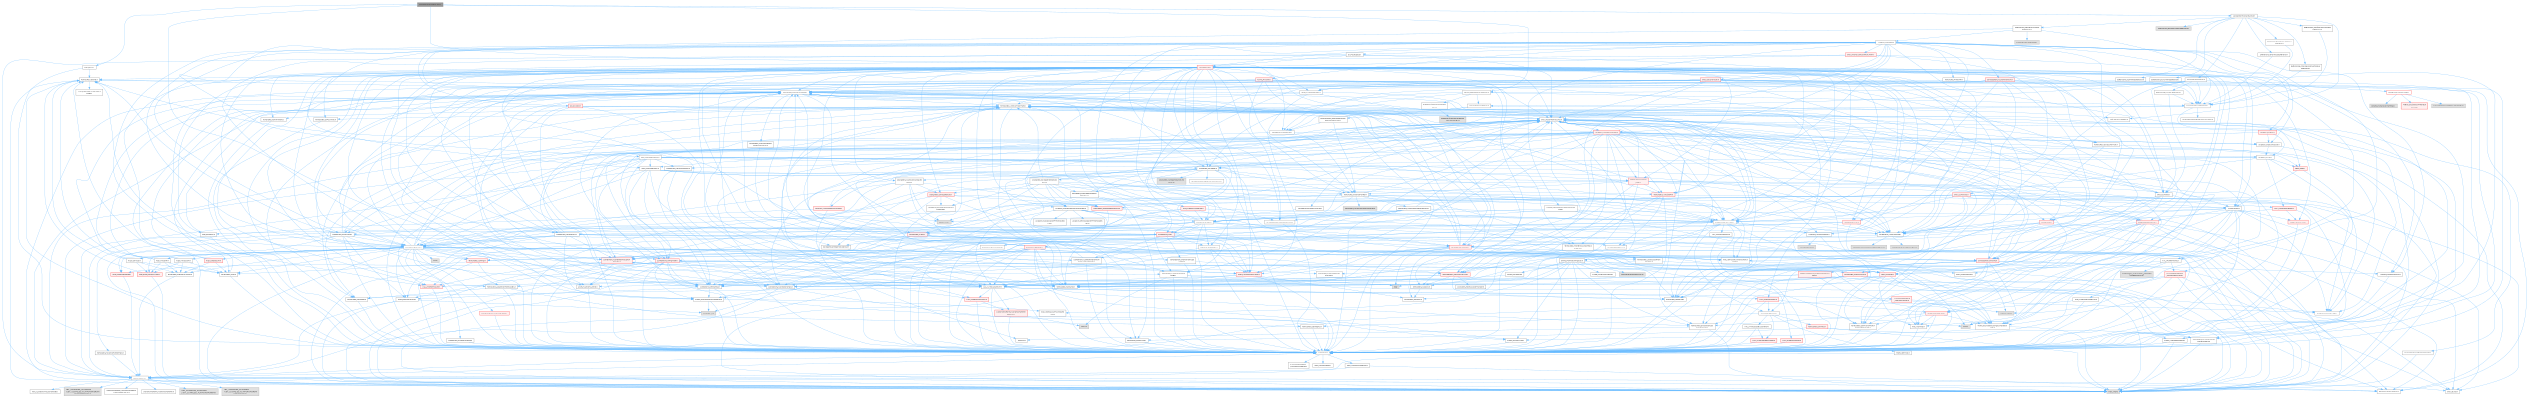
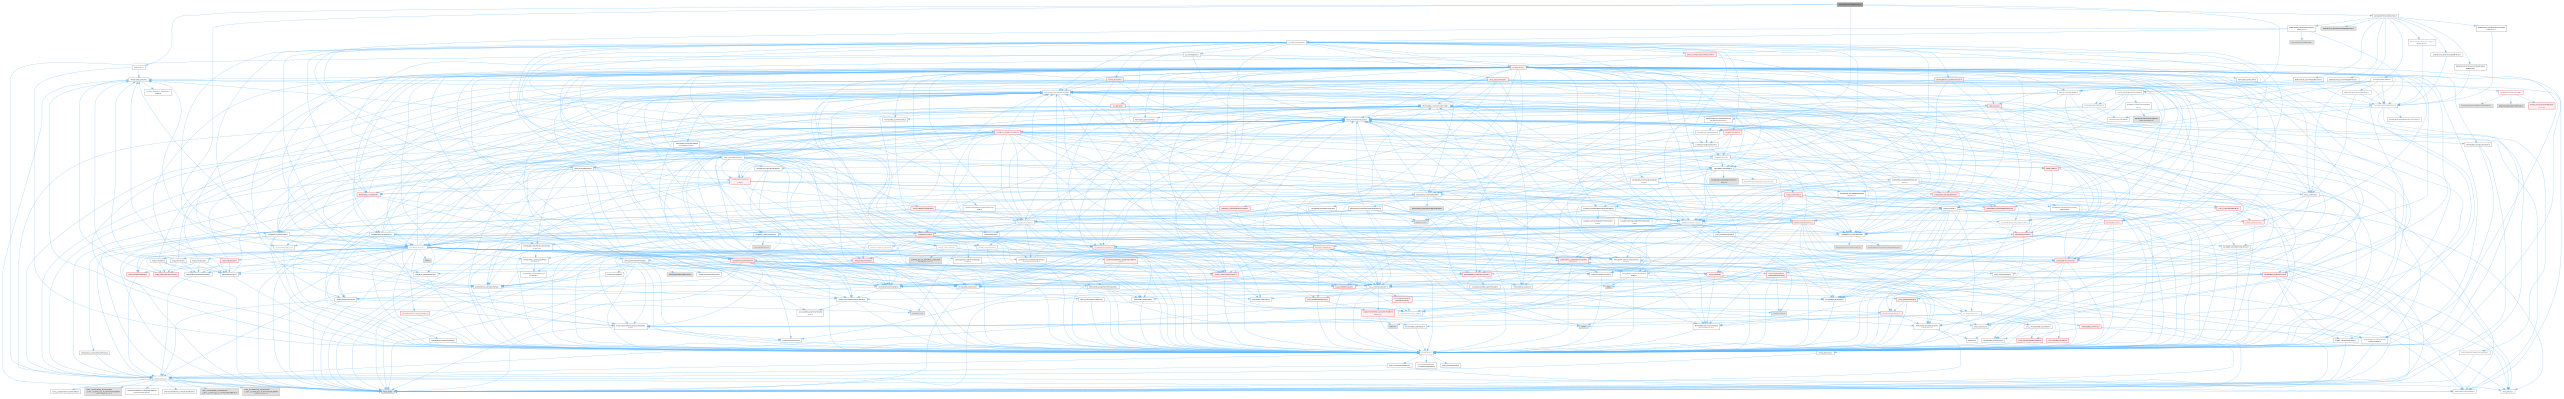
edge "Misc/AssertionMacros.h" -> "Misc/Guid.h": reversed
edge "NavigationToolItem.h" -> "Templates/Models.h": now "NavigationToolItemType.h" -> "Templates/Models.h"
edge "Cooker/BuildResultDependencies Map.h" -> "CoreTypes.h": now "UObject/UObjectGlobals.h" -> "CoreTypes.h"
